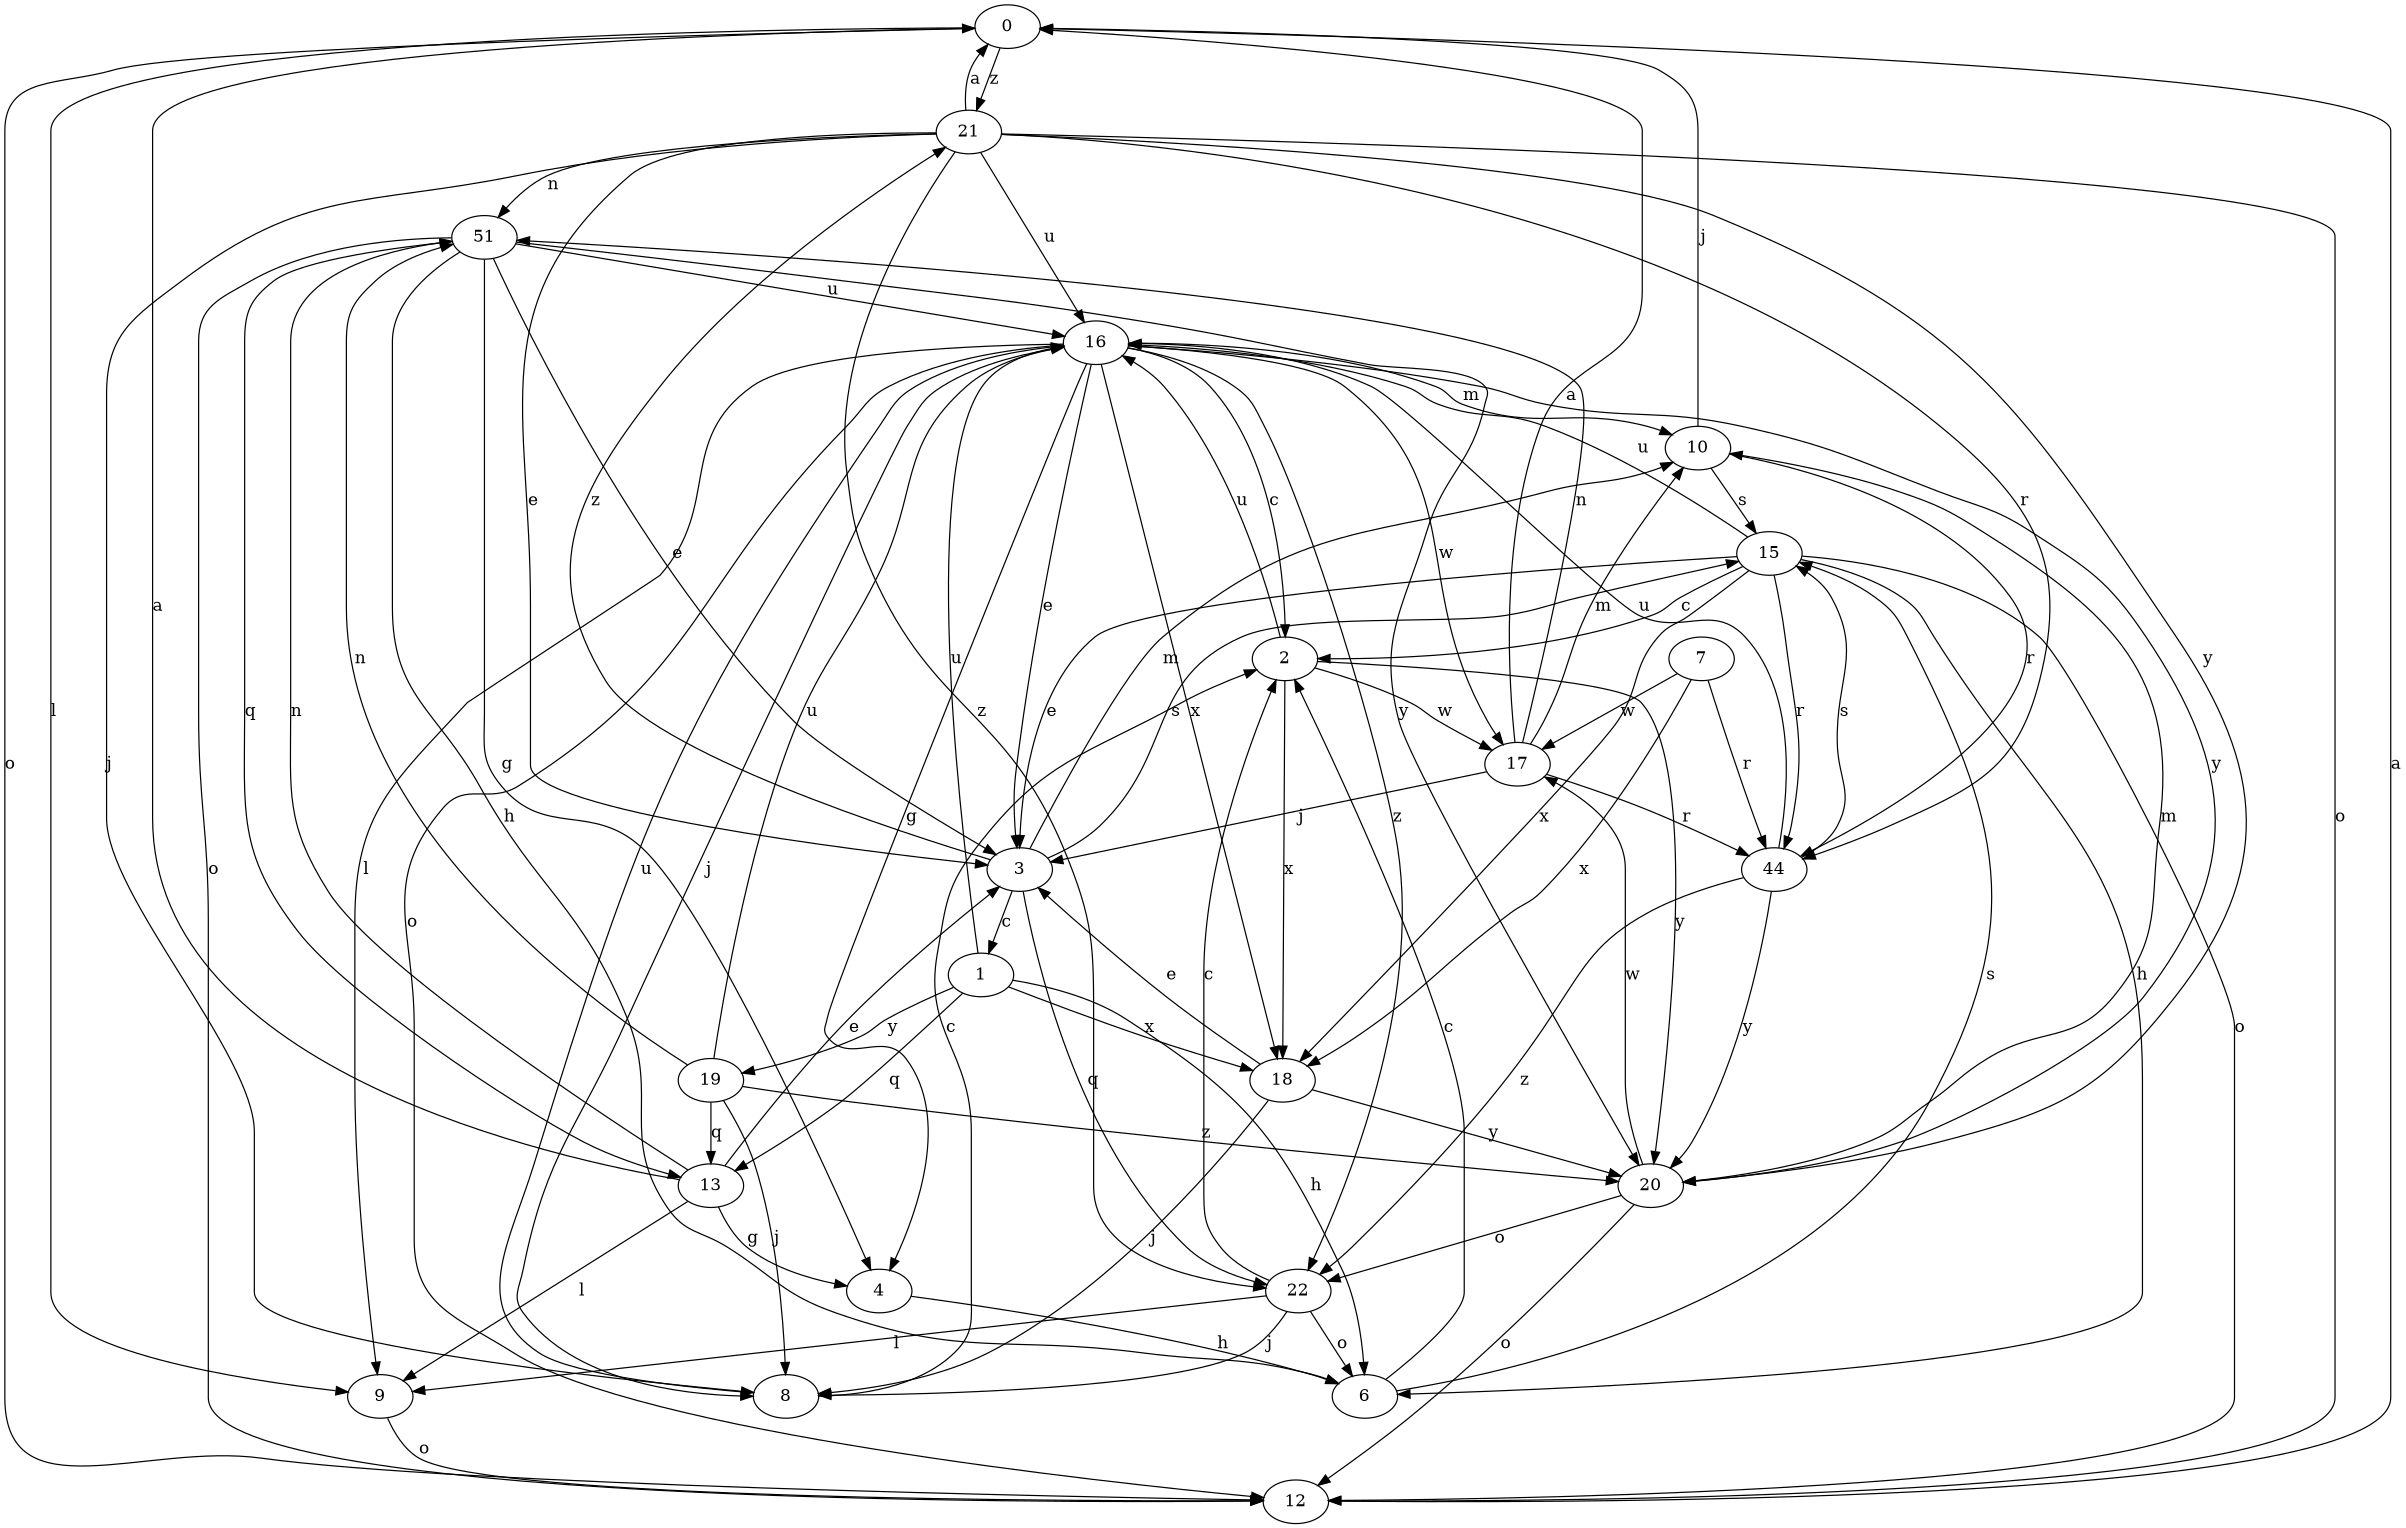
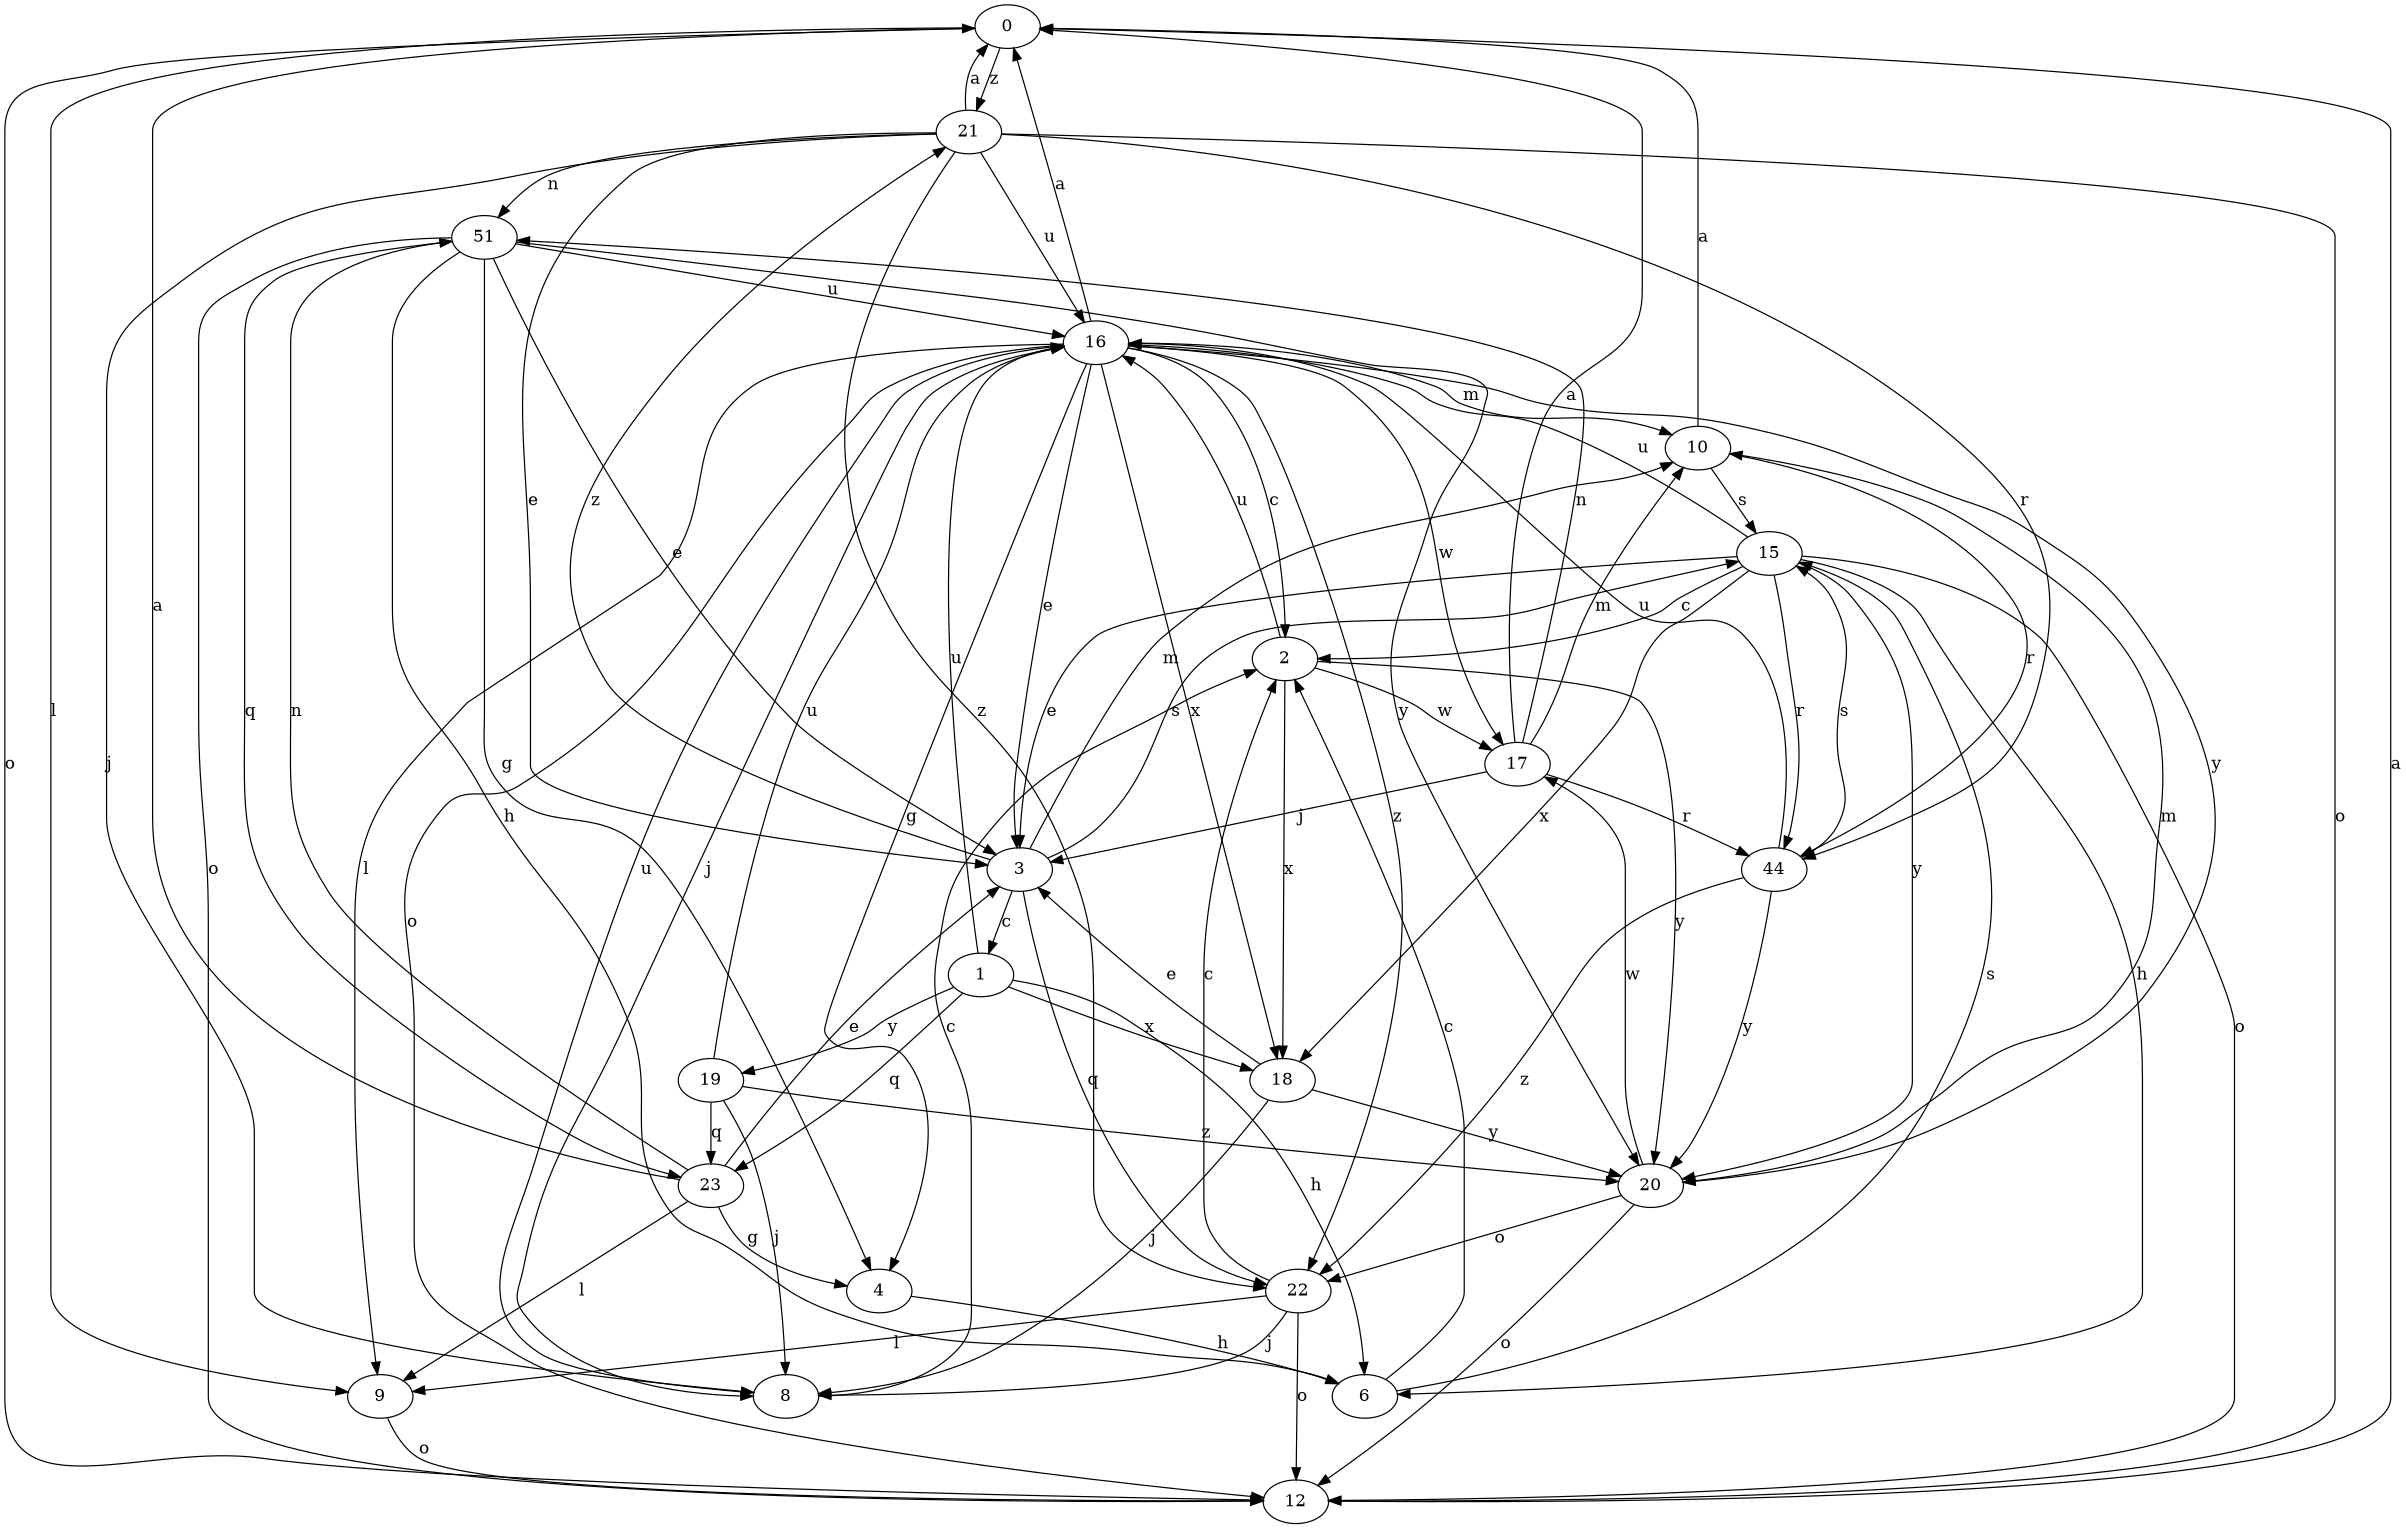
edge "16" -> "0": added, label "a"
edge "10" -> "0": label "j" -> "a"
edge "21" -> "20": now "15" -> "20"
node "7": removed
edge "19" -> "51": removed, label "n"
node "13": label "13" -> "23"
edge "22" -> "6": now "22" -> "12"
